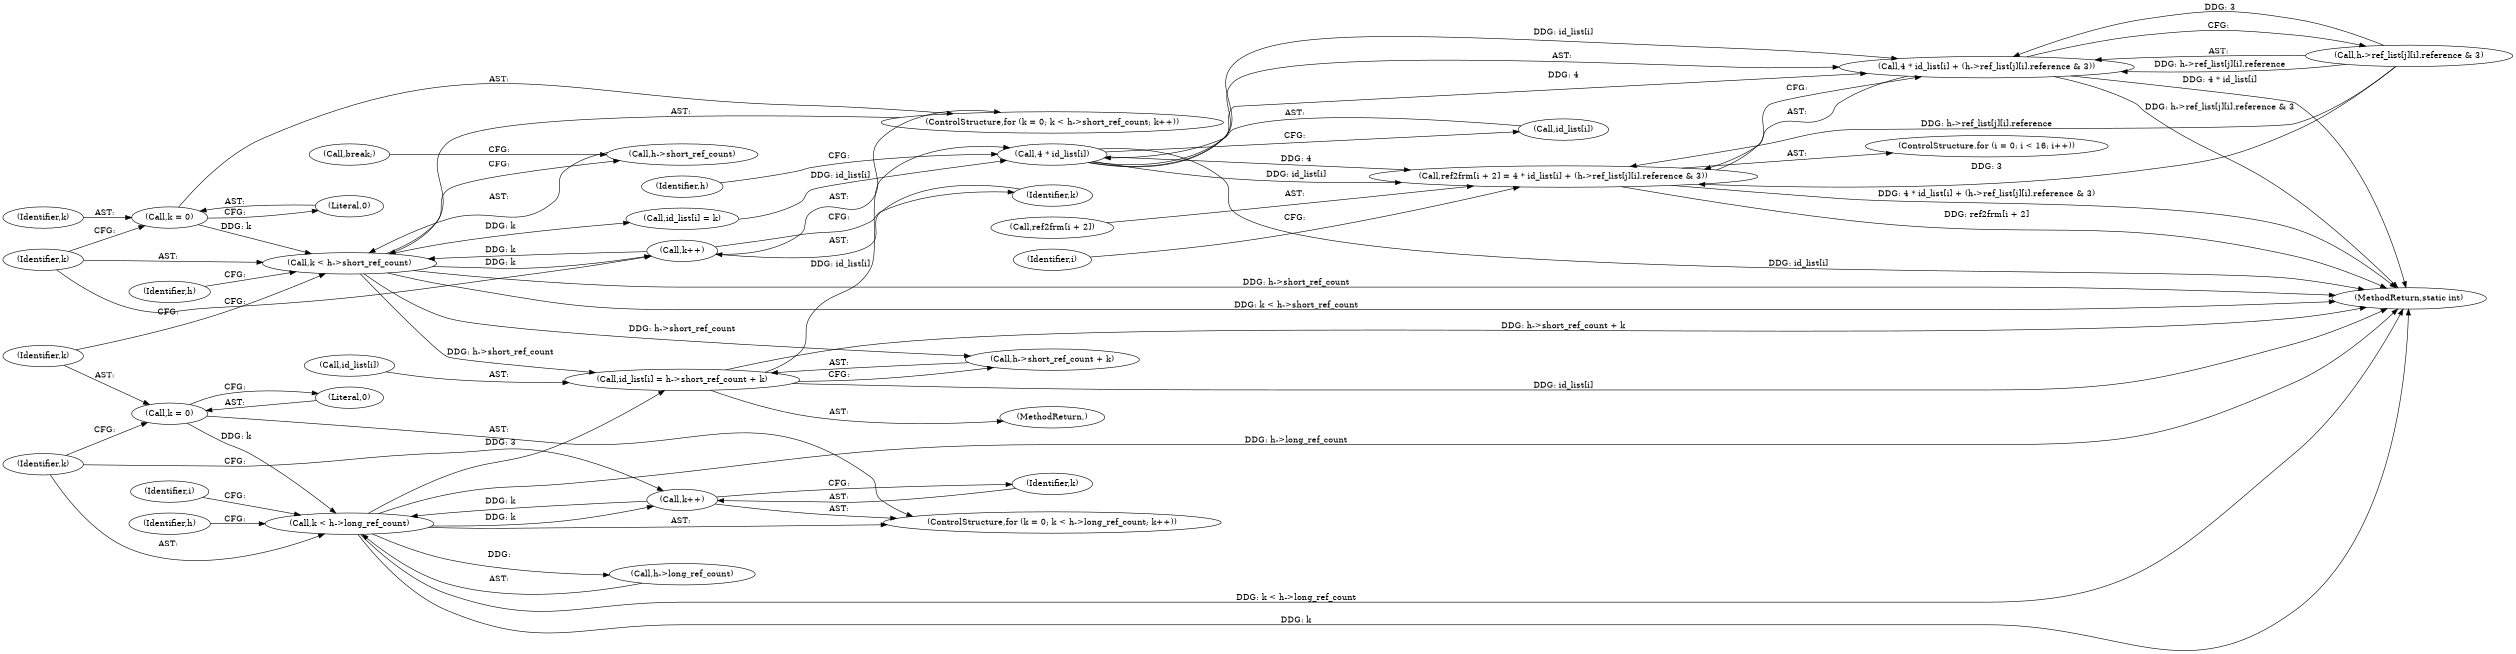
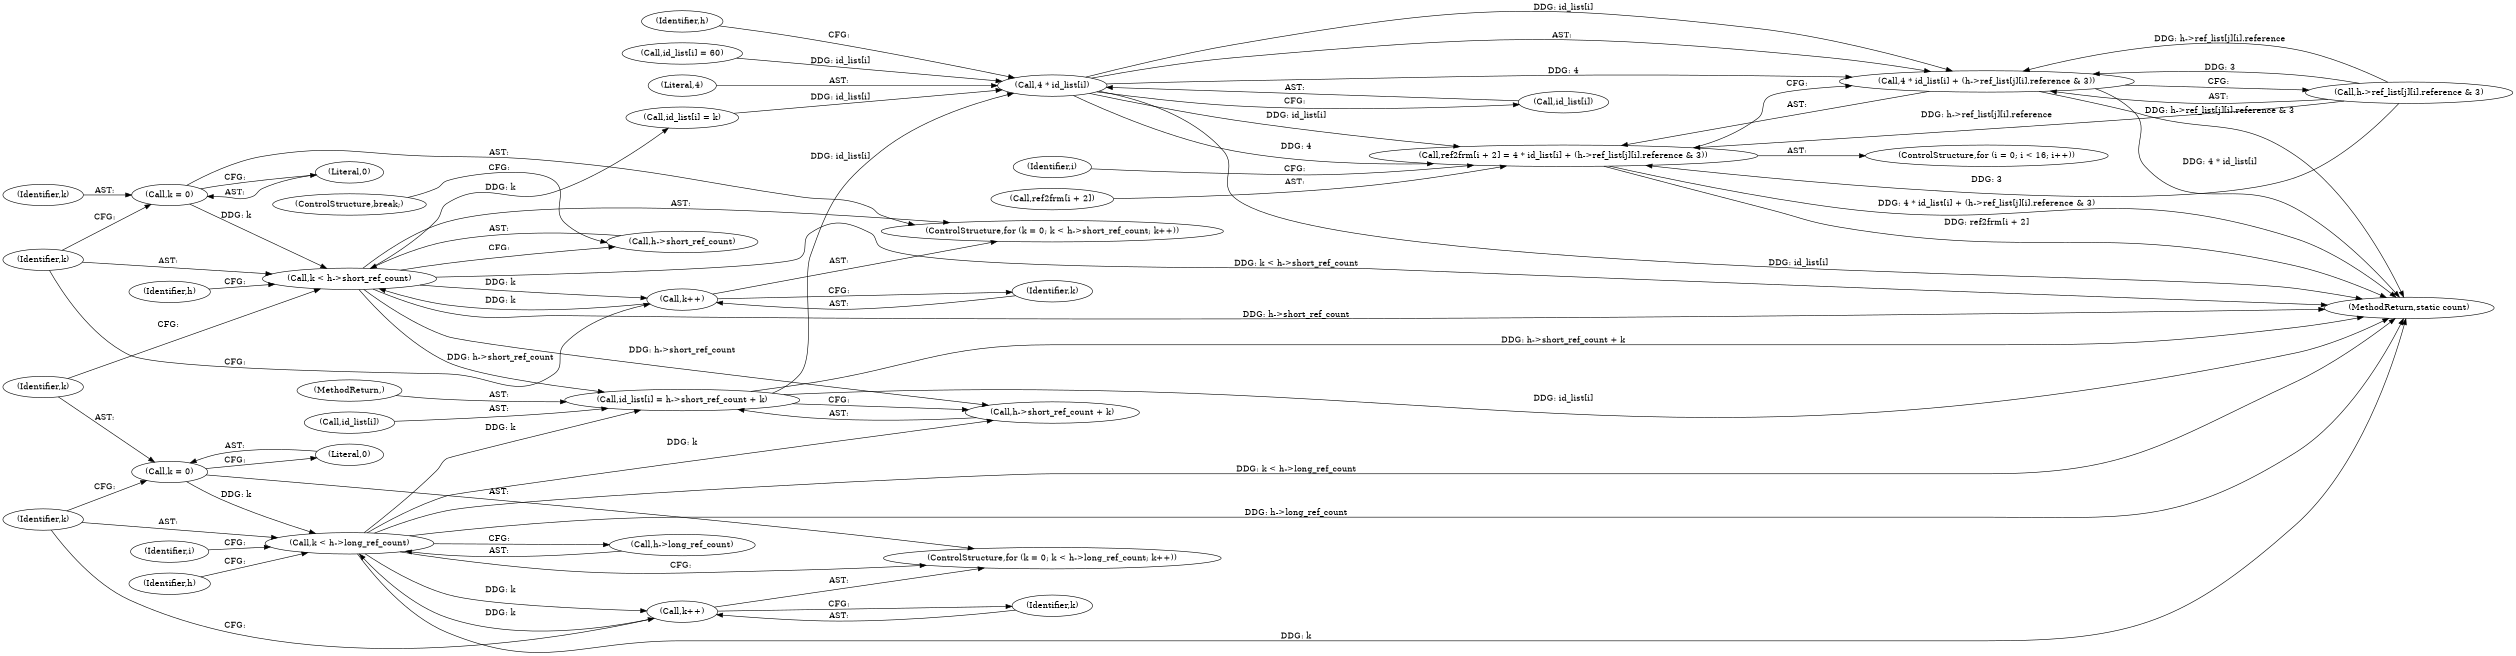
node "(Call,id_list[i] = 60)": added
node "(Literal,4)": added
edge "(ControlStructure,for (k = 0; k < h->short_ref_count; k++))" -> "(Call,k < h->short_ref_count)": reversed
node "(Call,break;)": label "(Call,break;)" -> "(ControlStructure,break;)"
node "(MethodReturn,static int)": label "(MethodReturn,static int)" -> "(MethodReturn,static count)"
edge "(Call,id_list[i] = h->short_ref_count + k)" -> "(MethodReturn,)": reversed
edge "(Call,k < h->long_ref_count)" -> "(Call,id_list[i] = h->short_ref_count + k)": label "DDG: 3" -> "DDG: k"
edge "(Call,k < h->long_ref_count)" -> "(Call,h->short_ref_count + k)": added, label "DDG: k"
edge "(Call,k < h->long_ref_count)" -> "(ControlStructure,for (k = 0; k < h->long_ref_count; k++))": label "AST: " -> "CFG: "
edge "(Call,k < h->long_ref_count)" -> "(Call,h->long_ref_count)": label "DDG: " -> "CFG: "
